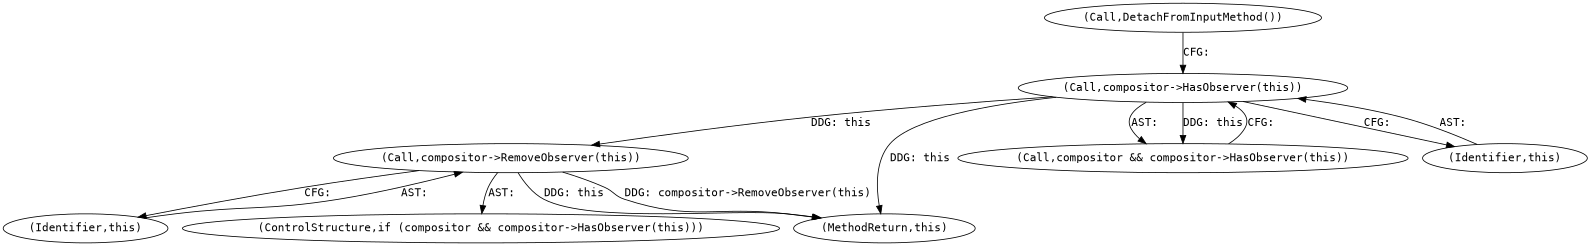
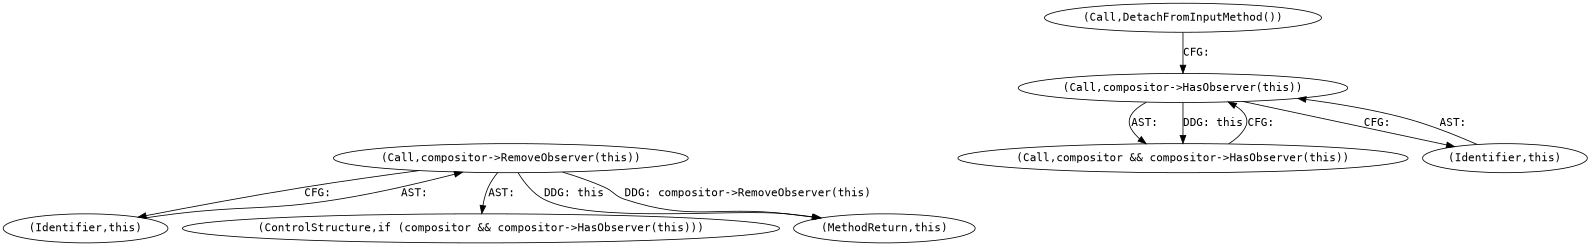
edge "(Call,compositor->HasObserver(this))" -> "(Call,compositor->RemoveObserver(this))": removed, label "DDG: this"
edge "(Call,compositor->HasObserver(this))" -> "(MethodReturn,this)": removed, label "DDG: this"
